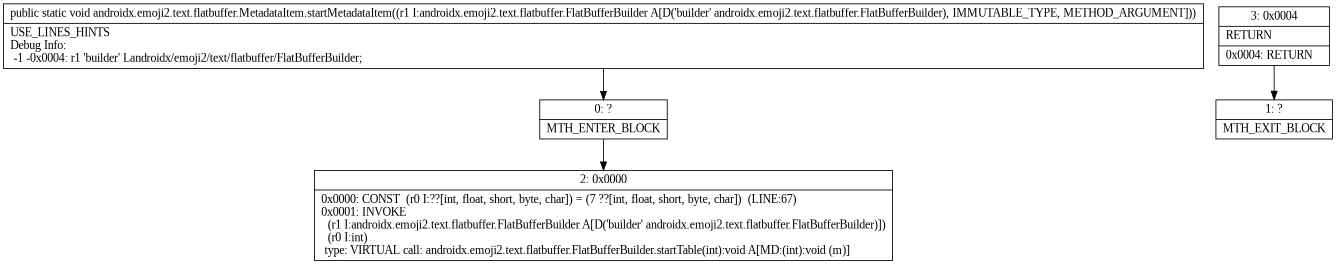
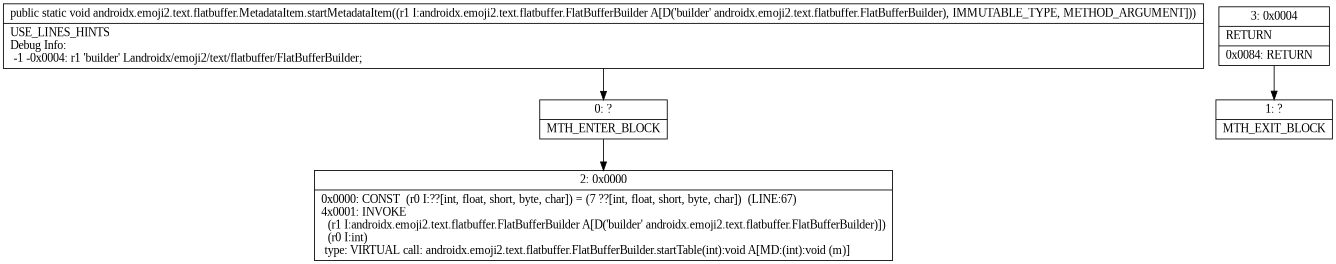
node "3: 0x0004": text "0x0004: RETURN" -> "0x0084: RETURN"
node "2: 0x0000": text "0x0001: INVOKE" -> "4x0001: INVOKE"
